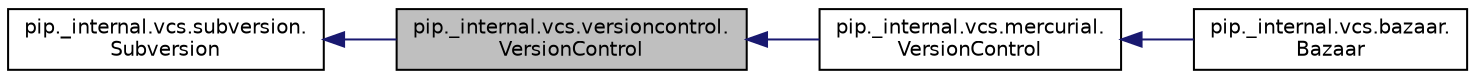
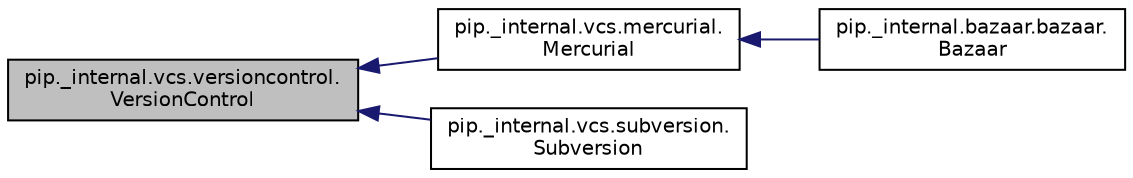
edge "pip._internal.vcs.versioncontrol. VersionControl" -> "pip._internal.vcs.subversion. Subversion": reversed
node "pip._internal.vcs.mercurial. VersionControl": label "pip._internal.vcs.mercurial. VersionControl" -> "pip._internal.vcs.mercurial. Mercurial"
node "pip._internal.vcs.bazaar. Bazaar": label "pip._internal.vcs.bazaar. Bazaar" -> "pip._internal.bazaar.bazaar. Bazaar"
